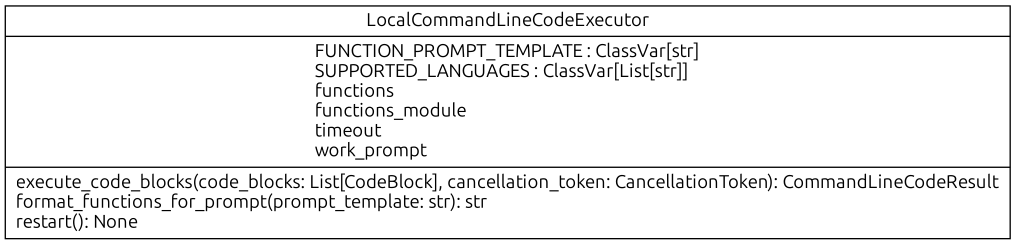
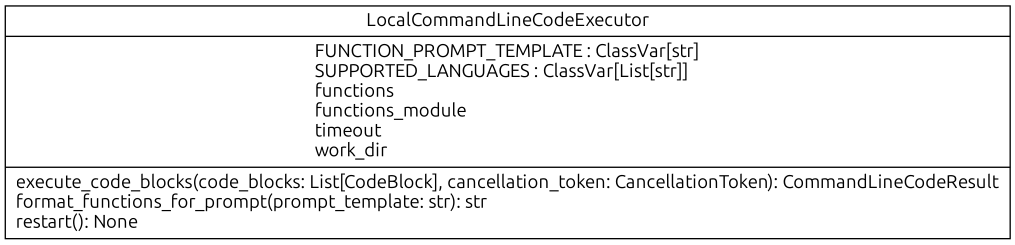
node "LocalCommandLineCodeExecutor": text "work_prompt" -> "work_dir"
